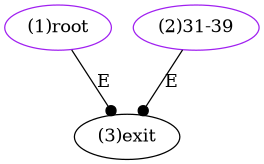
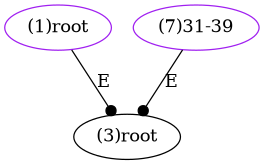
node "(2)31-39": label "(2)31-39" -> "(7)31-39"
node "(3)exit": label "(3)exit" -> "(3)root"
